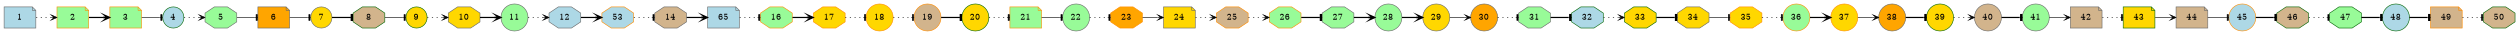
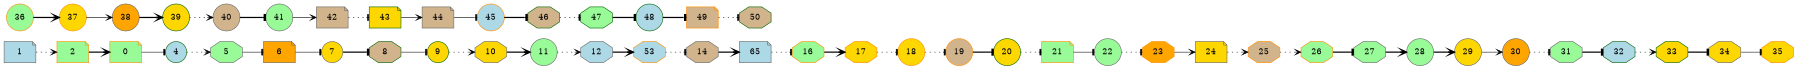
node "3": label "3" -> "0"
edge "35" -> "36": removed
edge "38" -> "39": arrowhead tee -> vee
